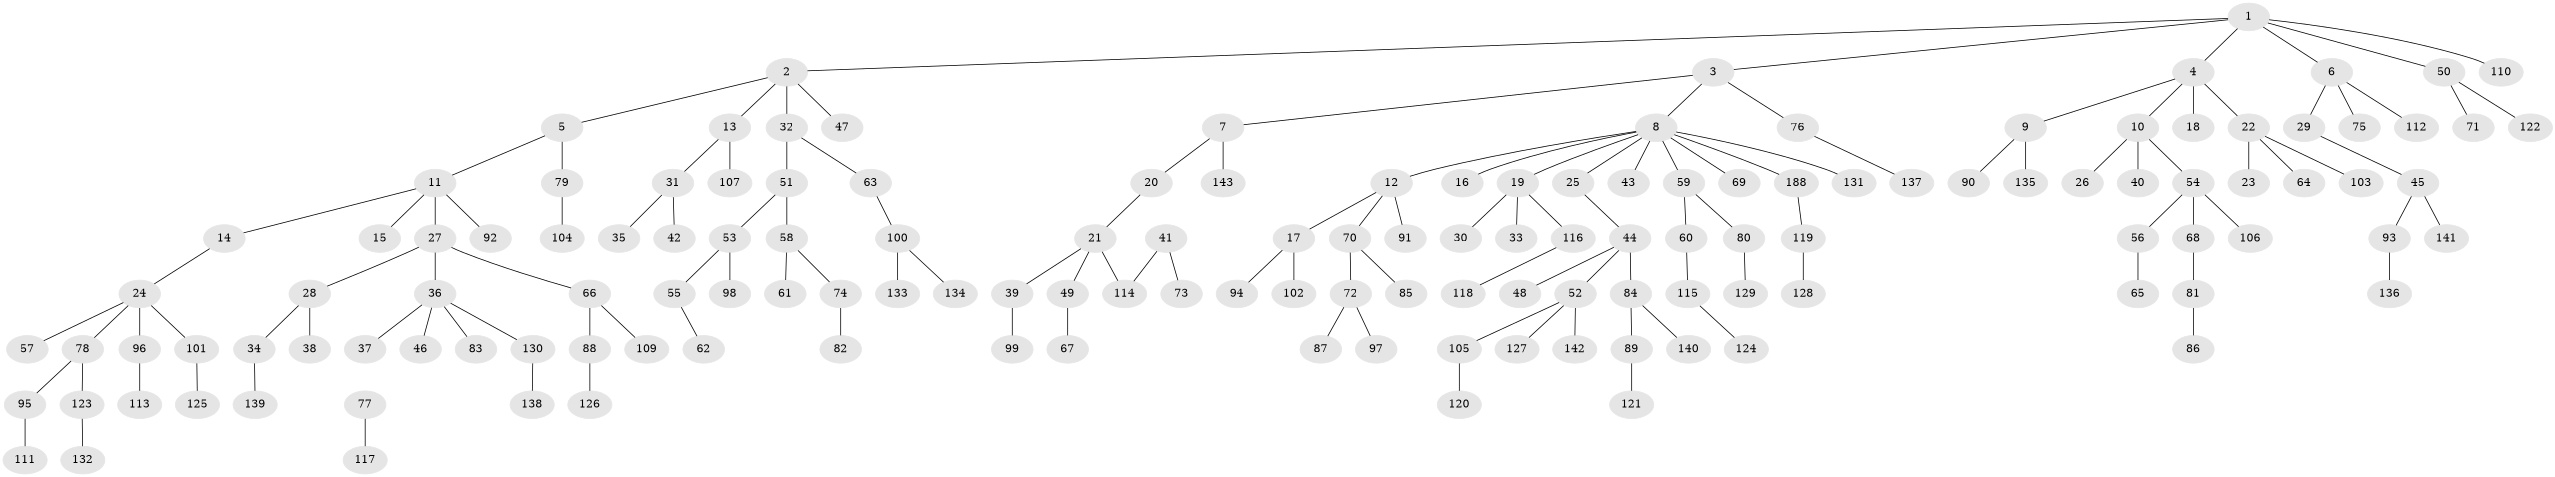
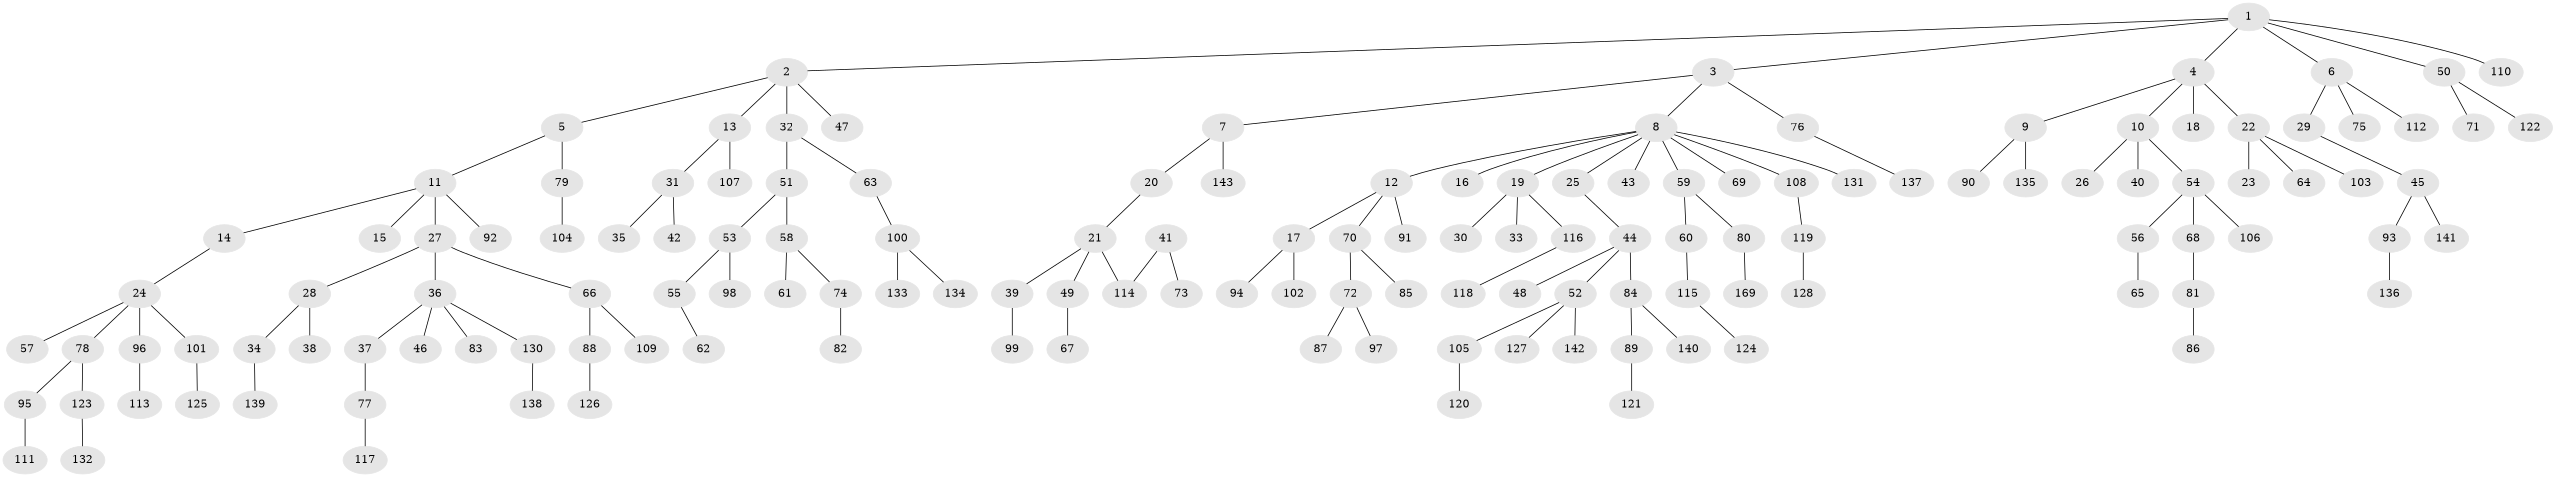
node "188": label "188" -> "108"
node "129": label "129" -> "169"
edge "37" -- "77": added
